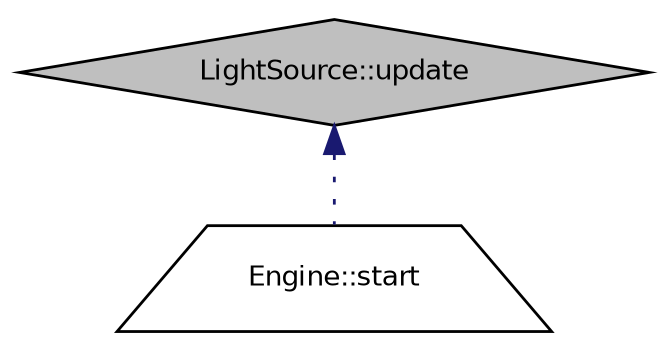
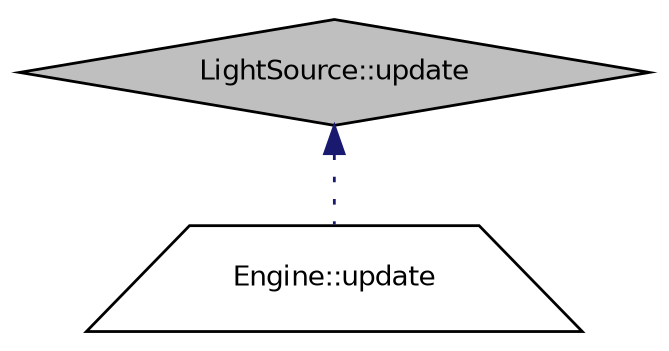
node "Engine::start": label "Engine::start" -> "Engine::update"
